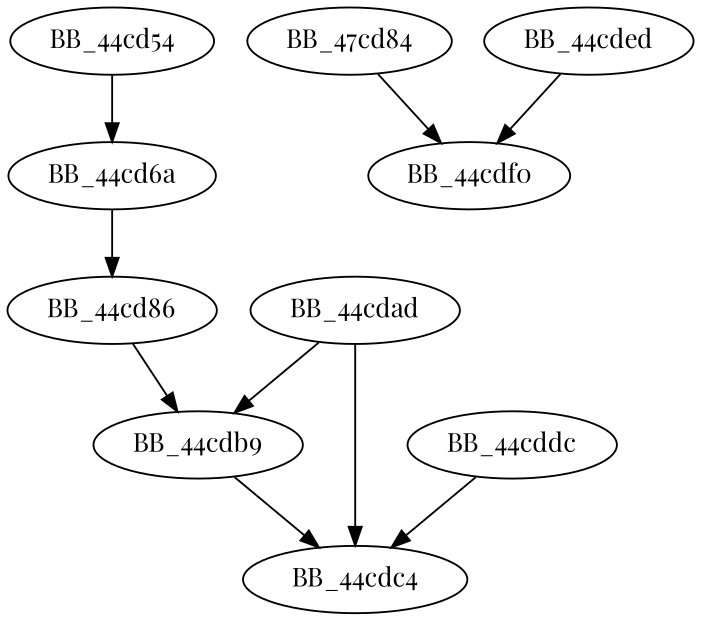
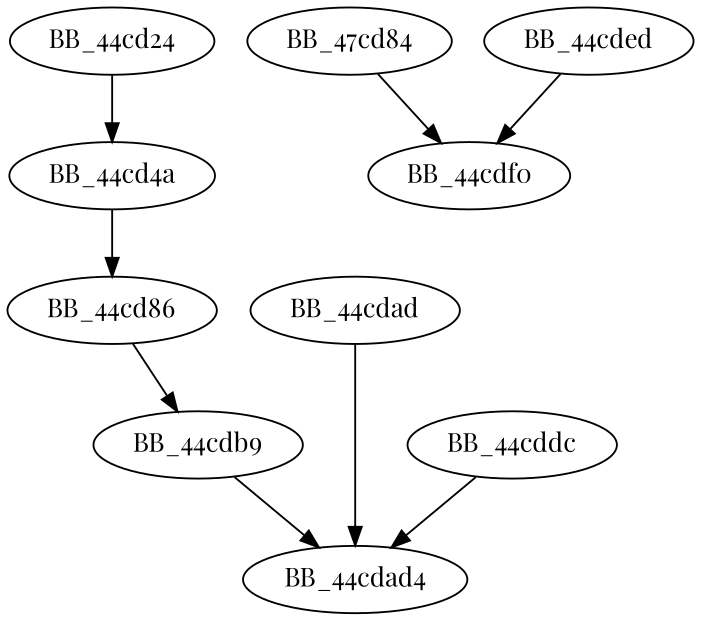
node "BB_44cd54": label "BB_44cd54" -> "BB_44cd24"
node "BB_44cd6a": label "BB_44cd6a" -> "BB_44cd4a"
edge "BB_44cdad" -> "BB_44cdb9": removed
node "BB_44cdc4": label "BB_44cdc4" -> "BB_44cdad4"
